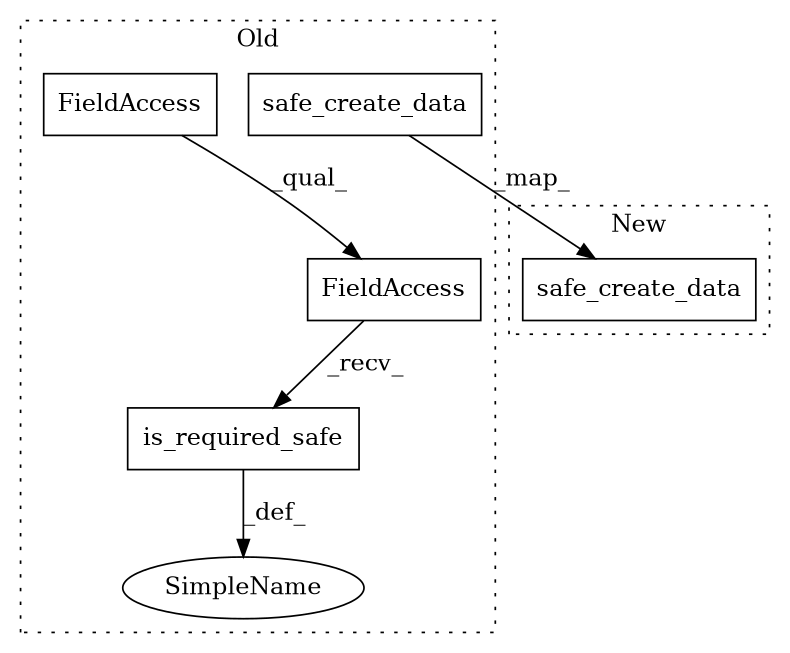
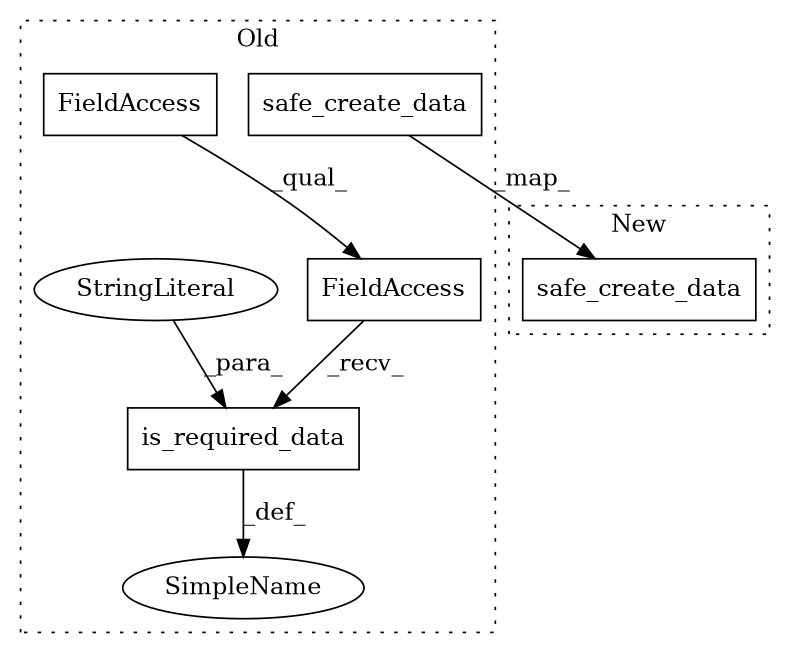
node "StringLiteral": added
node "is_required_safe": label "is_required_safe" -> "is_required_data"
